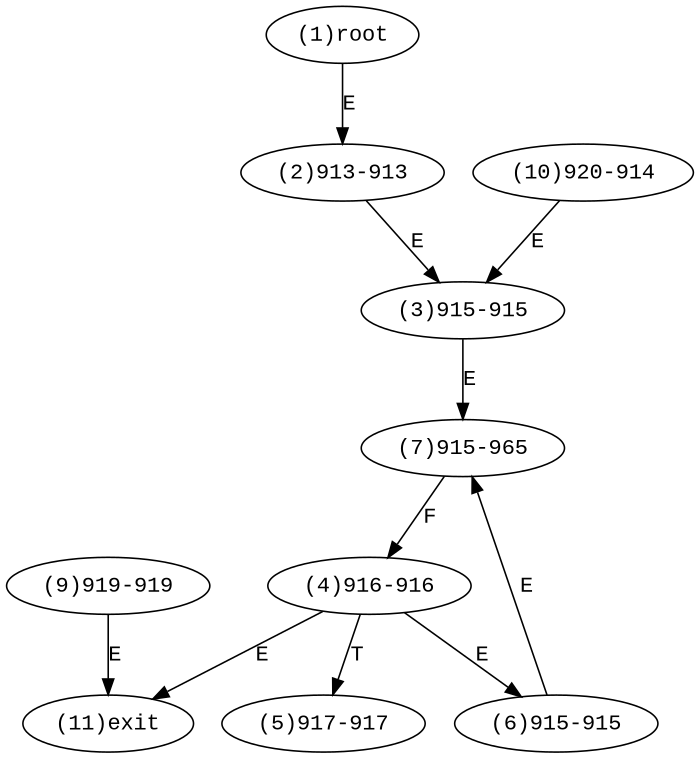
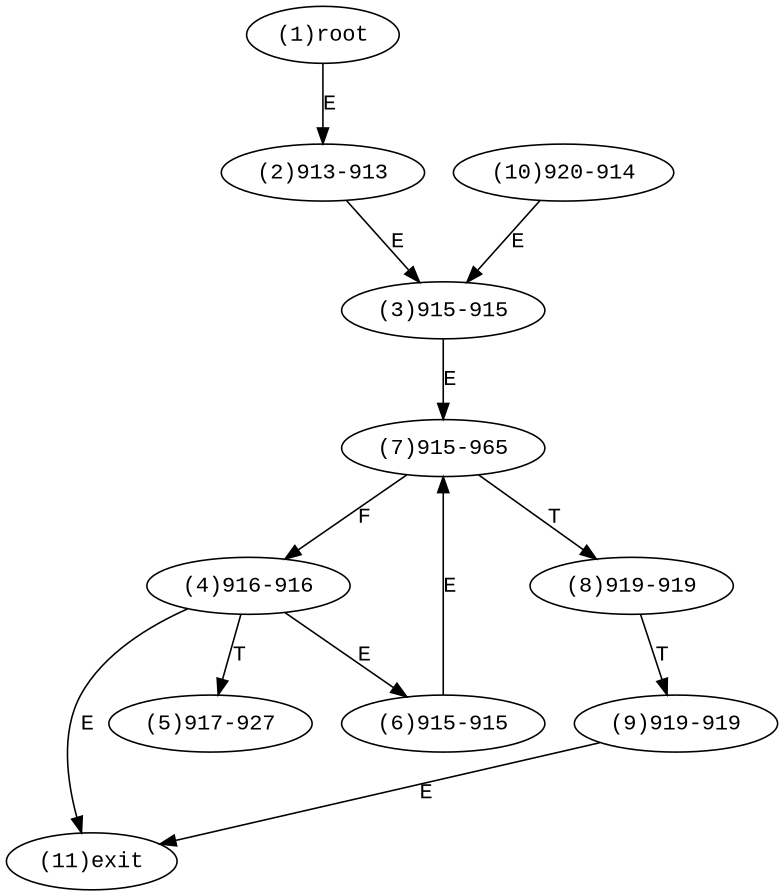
node "(8)919-919": added
node "(5)917-917": label "(5)917-917" -> "(5)917-927"
